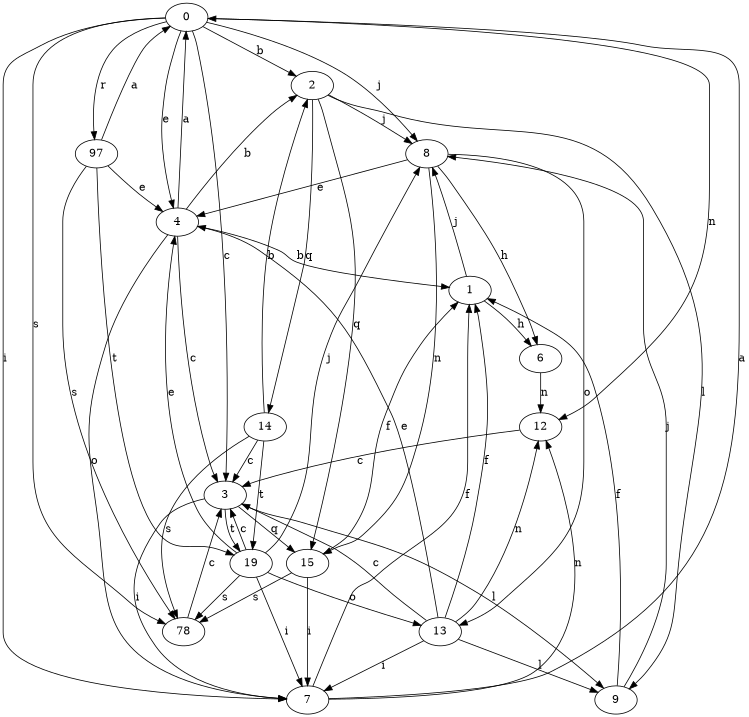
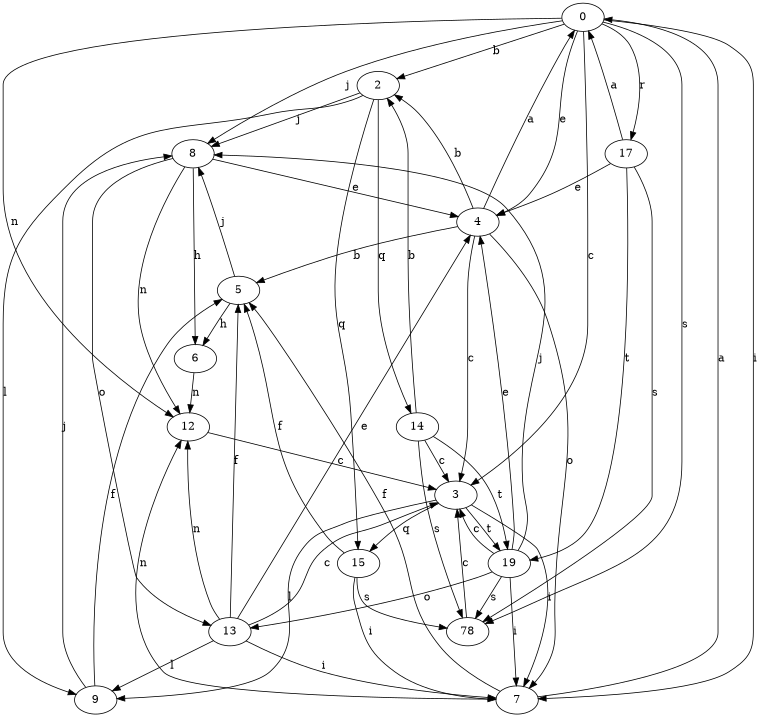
node "97": label "97" -> "17"
node "1": label "1" -> "5"
edge "8" -> "15": now "8" -> "12"
